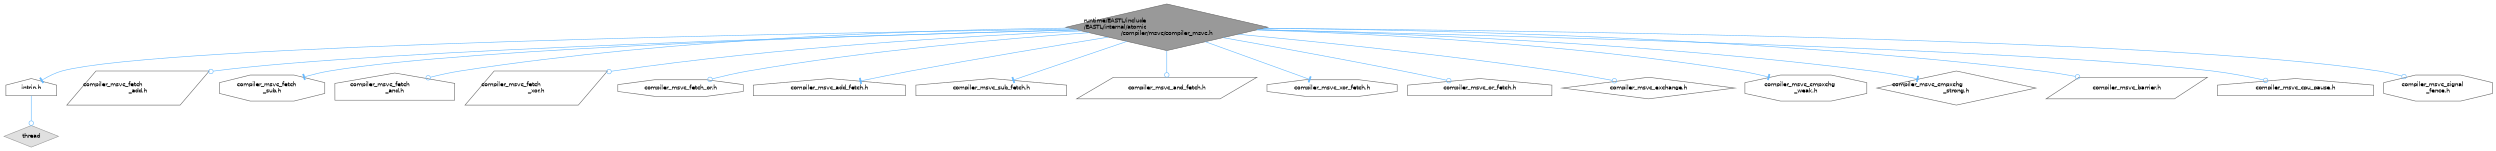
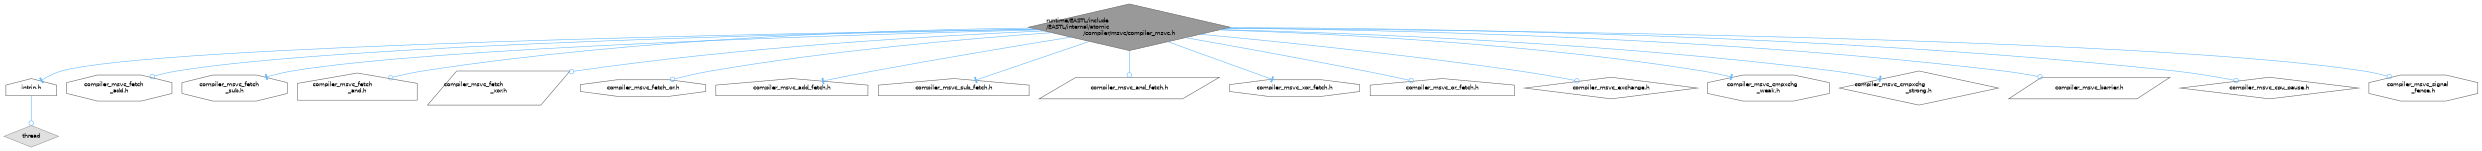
node "compiler_msvc_fetch _add.h": shape parallelogram -> octagon
node "compiler_msvc_cpu_pause.h": shape house -> diamond
